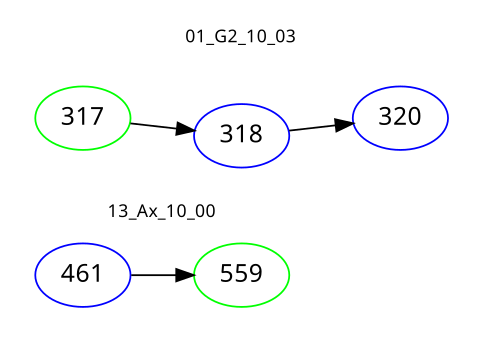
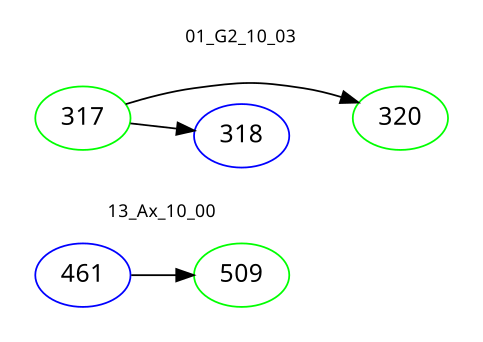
node "320": color blue -> green
edge "318" -> "320": now "317" -> "320"
node "559": label "559" -> "509"
